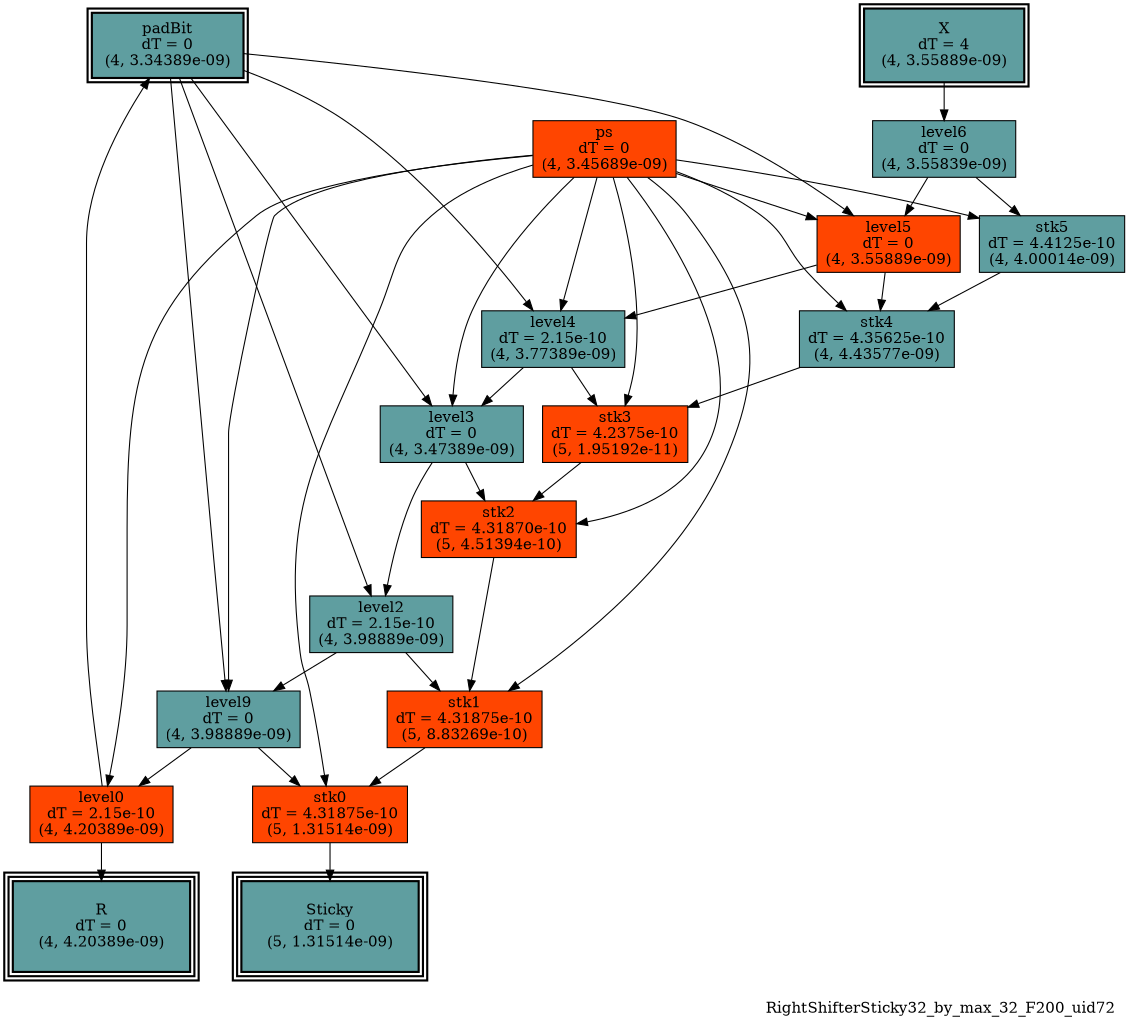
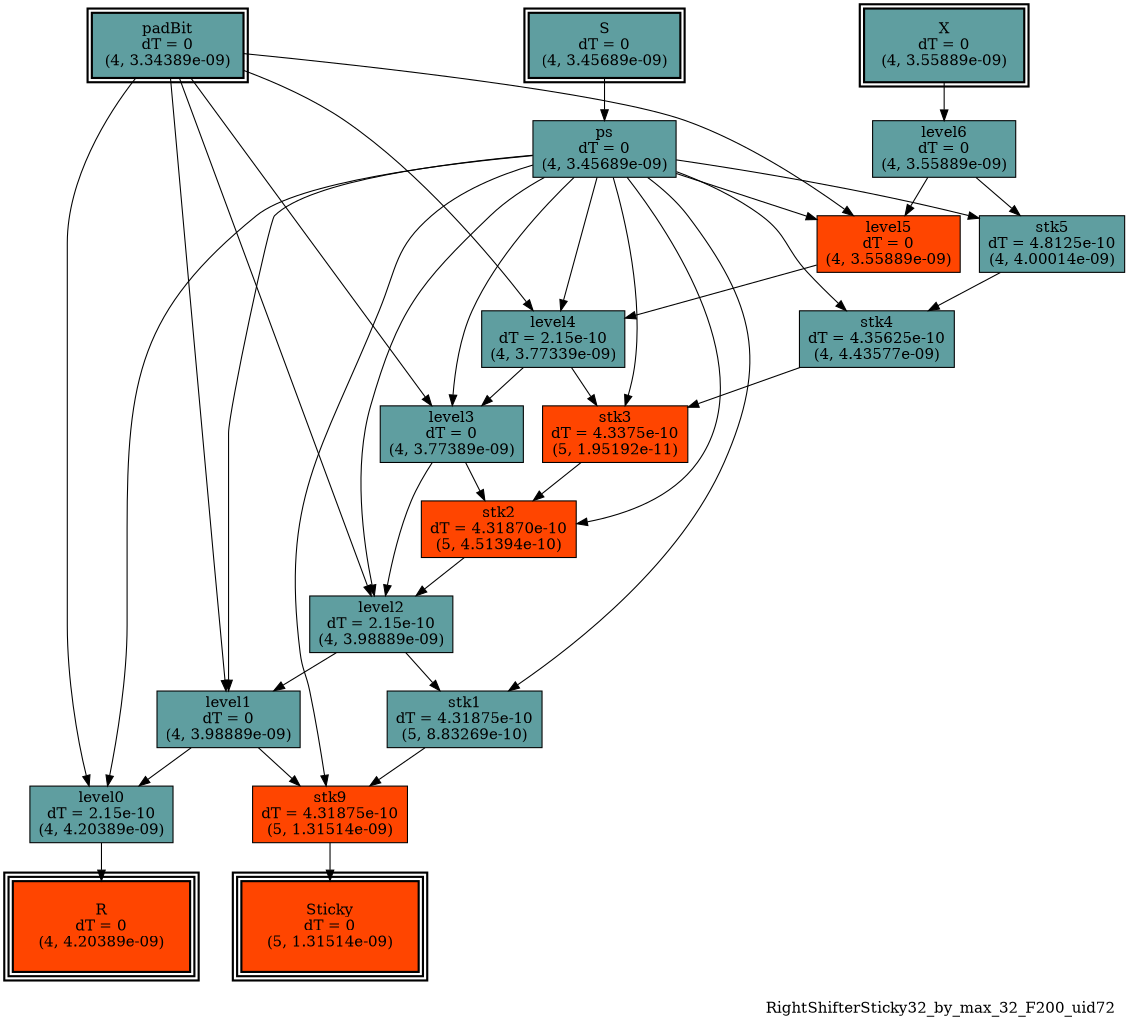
node "S dT = 0 (4, 3.45689e-09)": added
node "X dT = 4 (4, 3.55889e-09)": label "X dT = 4 (4, 3.55889e-09)" -> "X dT = 0 (4, 3.55889e-09)"
node "ps dT = 0 (4, 3.45689e-09)": fillcolor orangered -> cadetblue
node "level6 dT = 0 (4, 3.55839e-09)": label "level6 dT = 0 (4, 3.55839e-09)" -> "level6 dT = 0 (4, 3.55889e-09)"
node "stk5 dT = 4.4125e-10 (4, 4.00014e-09)": label "stk5 dT = 4.4125e-10 (4, 4.00014e-09)" -> "stk5 dT = 4.8125e-10 (4, 4.00014e-09)"
edge "level5 dT = 0 (4, 3.55889e-09)" -> "stk4 dT = 4.35625e-10 (4, 4.43577e-09)": removed
node "level4 dT = 2.15e-10 (4, 3.77389e-09)": label "level4 dT = 2.15e-10 (4, 3.77389e-09)" -> "level4 dT = 2.15e-10 (4, 3.77339e-09)"
edge "ps dT = 0 (4, 3.45689e-09)" -> "level2 dT = 2.15e-10 (4, 3.98889e-09)": added
edge "level0 dT = 2.15e-10 (4, 4.20389e-09)" -> "padBit dT = 0 (4, 3.34389e-09)": reversed
node "level3 dT = 0 (4, 3.47389e-09)": label "level3 dT = 0 (4, 3.47389e-09)" -> "level3 dT = 0 (4, 3.77389e-09)"
node "stk3 dT = 4.2375e-10 (5, 1.95192e-11)": label "stk3 dT = 4.2375e-10 (5, 1.95192e-11)" -> "stk3 dT = 4.3375e-10 (5, 1.95192e-11)"
edge "stk2 dT = 4.31870e-10 (5, 4.51394e-10)" -> "stk1 dT = 4.31875e-10 (5, 8.83269e-10)": now "stk2 dT = 4.31870e-10 (5, 4.51394e-10)" -> "level2 dT = 2.15e-10 (4, 3.98889e-09)"
node "level9 dT = 0 (4, 3.98889e-09)": label "level9 dT = 0 (4, 3.98889e-09)" -> "level1 dT = 0 (4, 3.98889e-09)"
node "stk1 dT = 4.31875e-10 (5, 8.83269e-10)": fillcolor orangered -> cadetblue
node "level0 dT = 2.15e-10 (4, 4.20389e-09)": fillcolor orangered -> cadetblue
node "stk0 dT = 4.31875e-10 (5, 1.31514e-09)": label "stk0 dT = 4.31875e-10 (5, 1.31514e-09)" -> "stk9 dT = 4.31875e-10 (5, 1.31514e-09)"
node "R dT = 0 (4, 4.20389e-09)": fillcolor cadetblue -> orangered
node "Sticky dT = 0 (5, 1.31514e-09)": fillcolor cadetblue -> orangered
